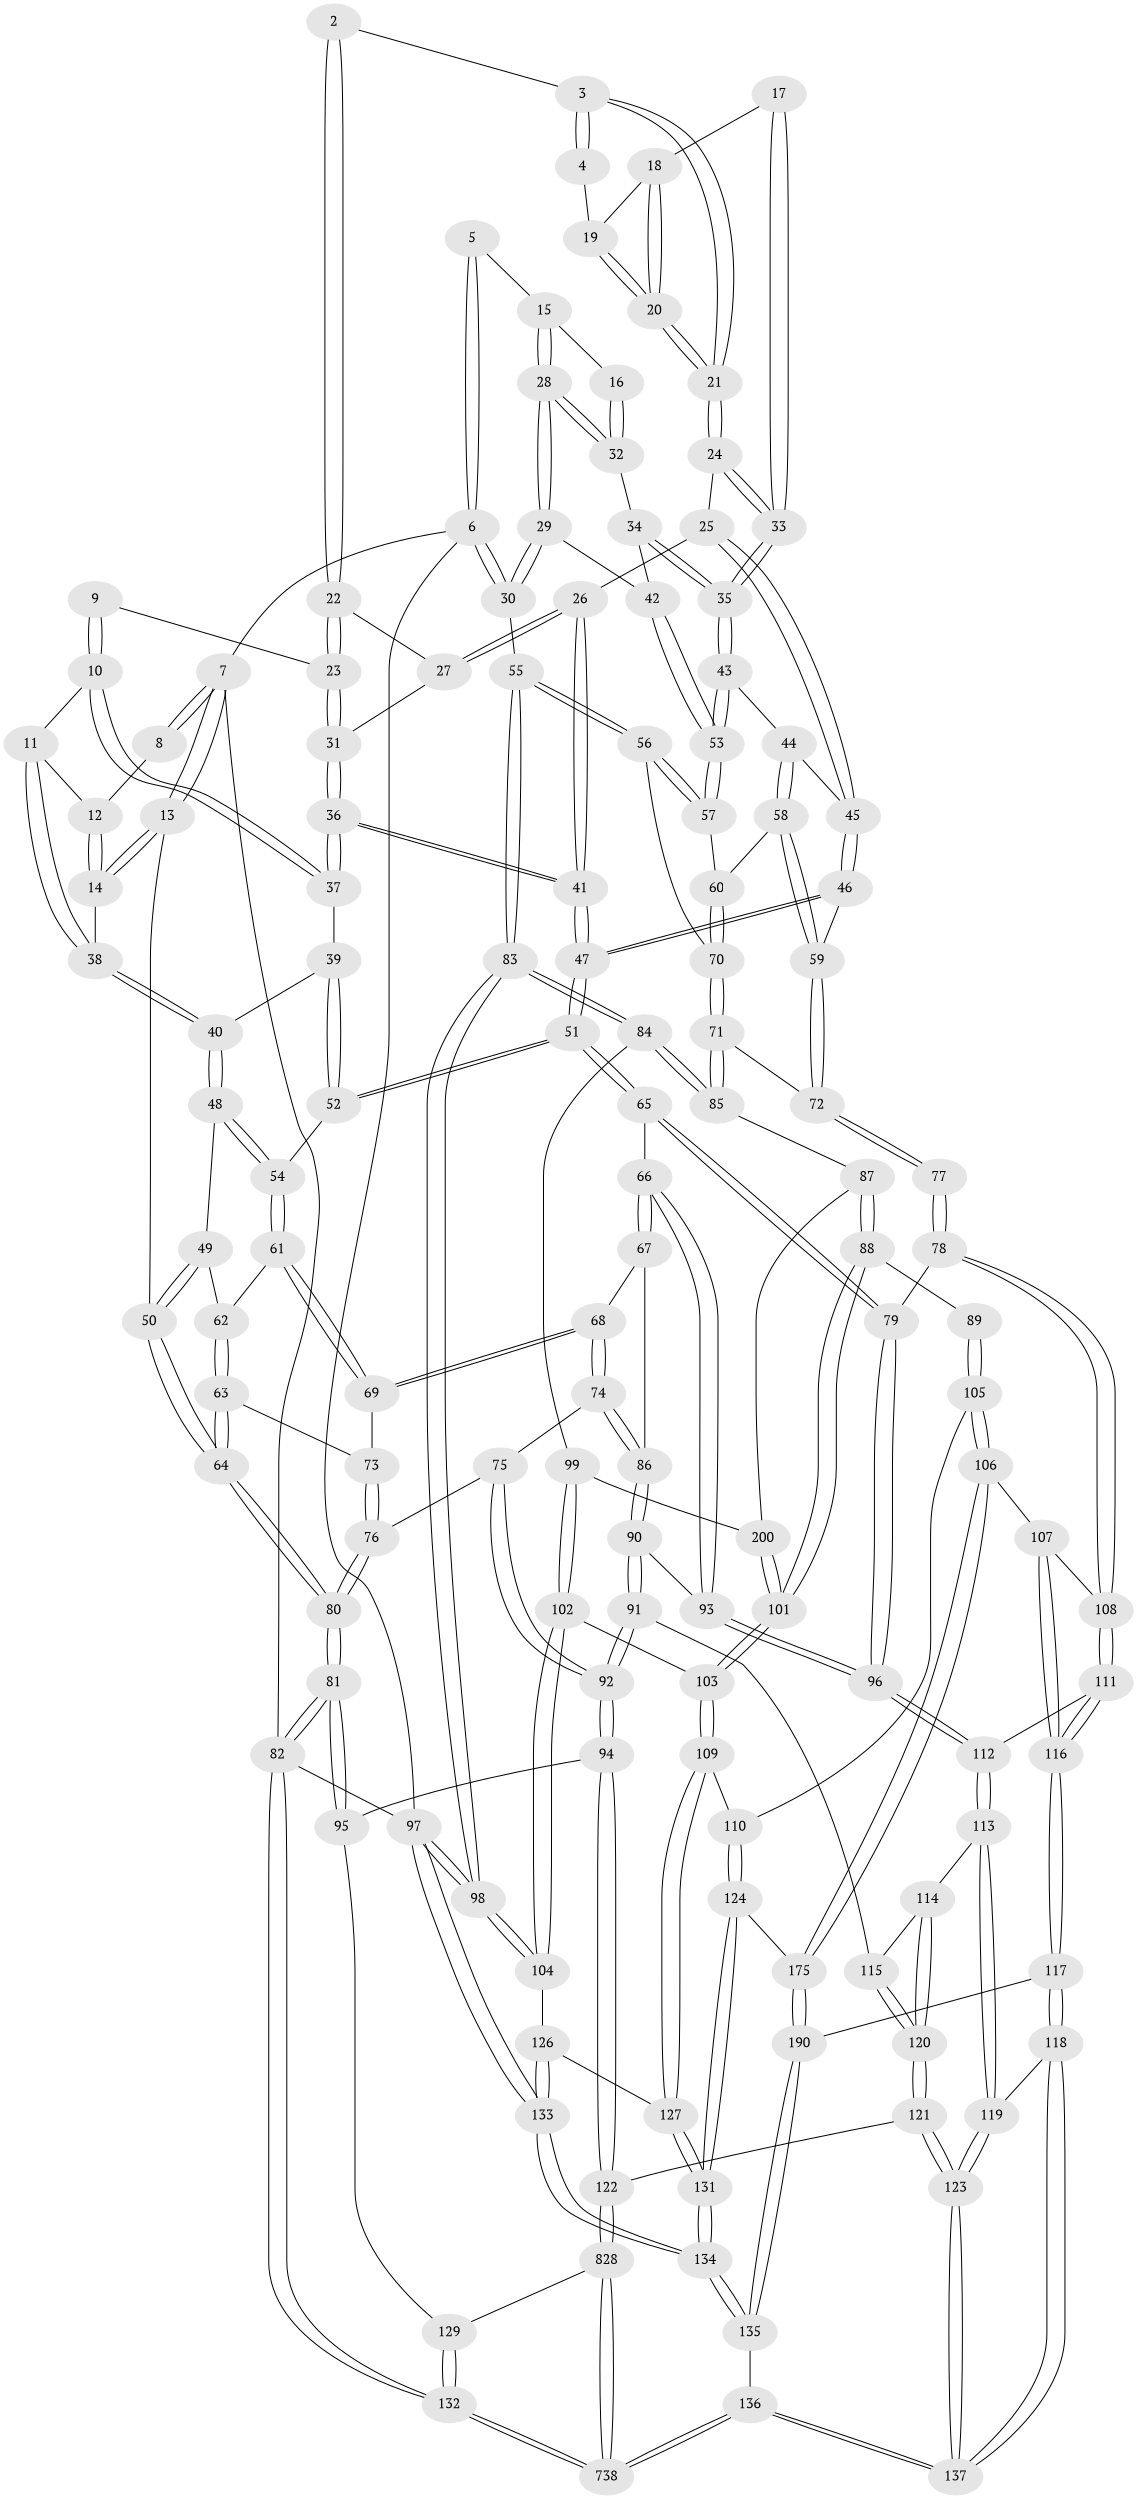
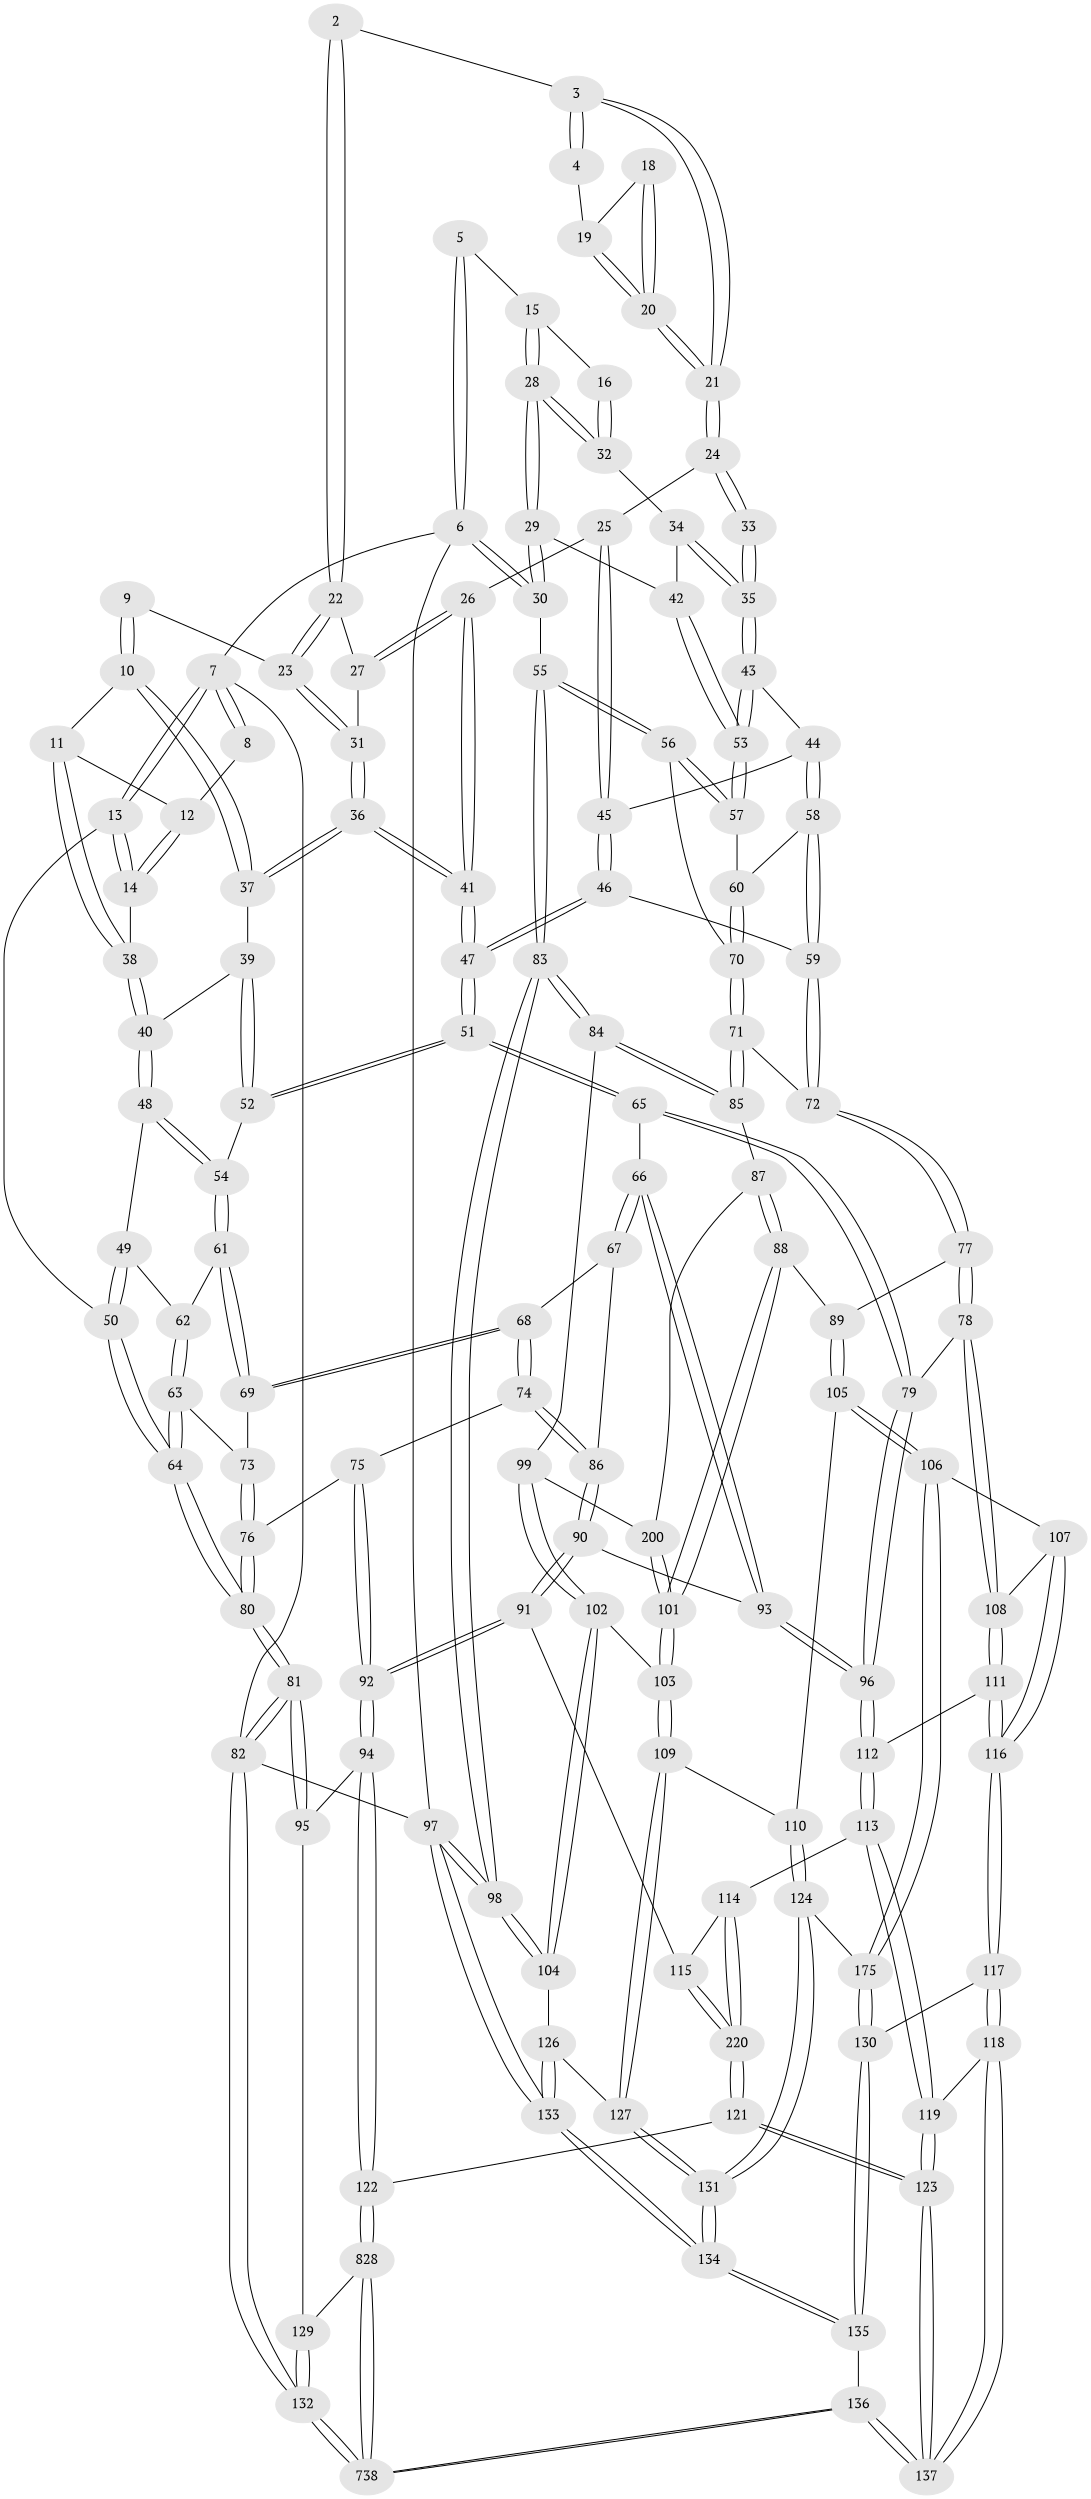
node "17": removed
edge "77" -- "89": added
node "190": label "190" -> "130"
node "120": label "120" -> "220"
